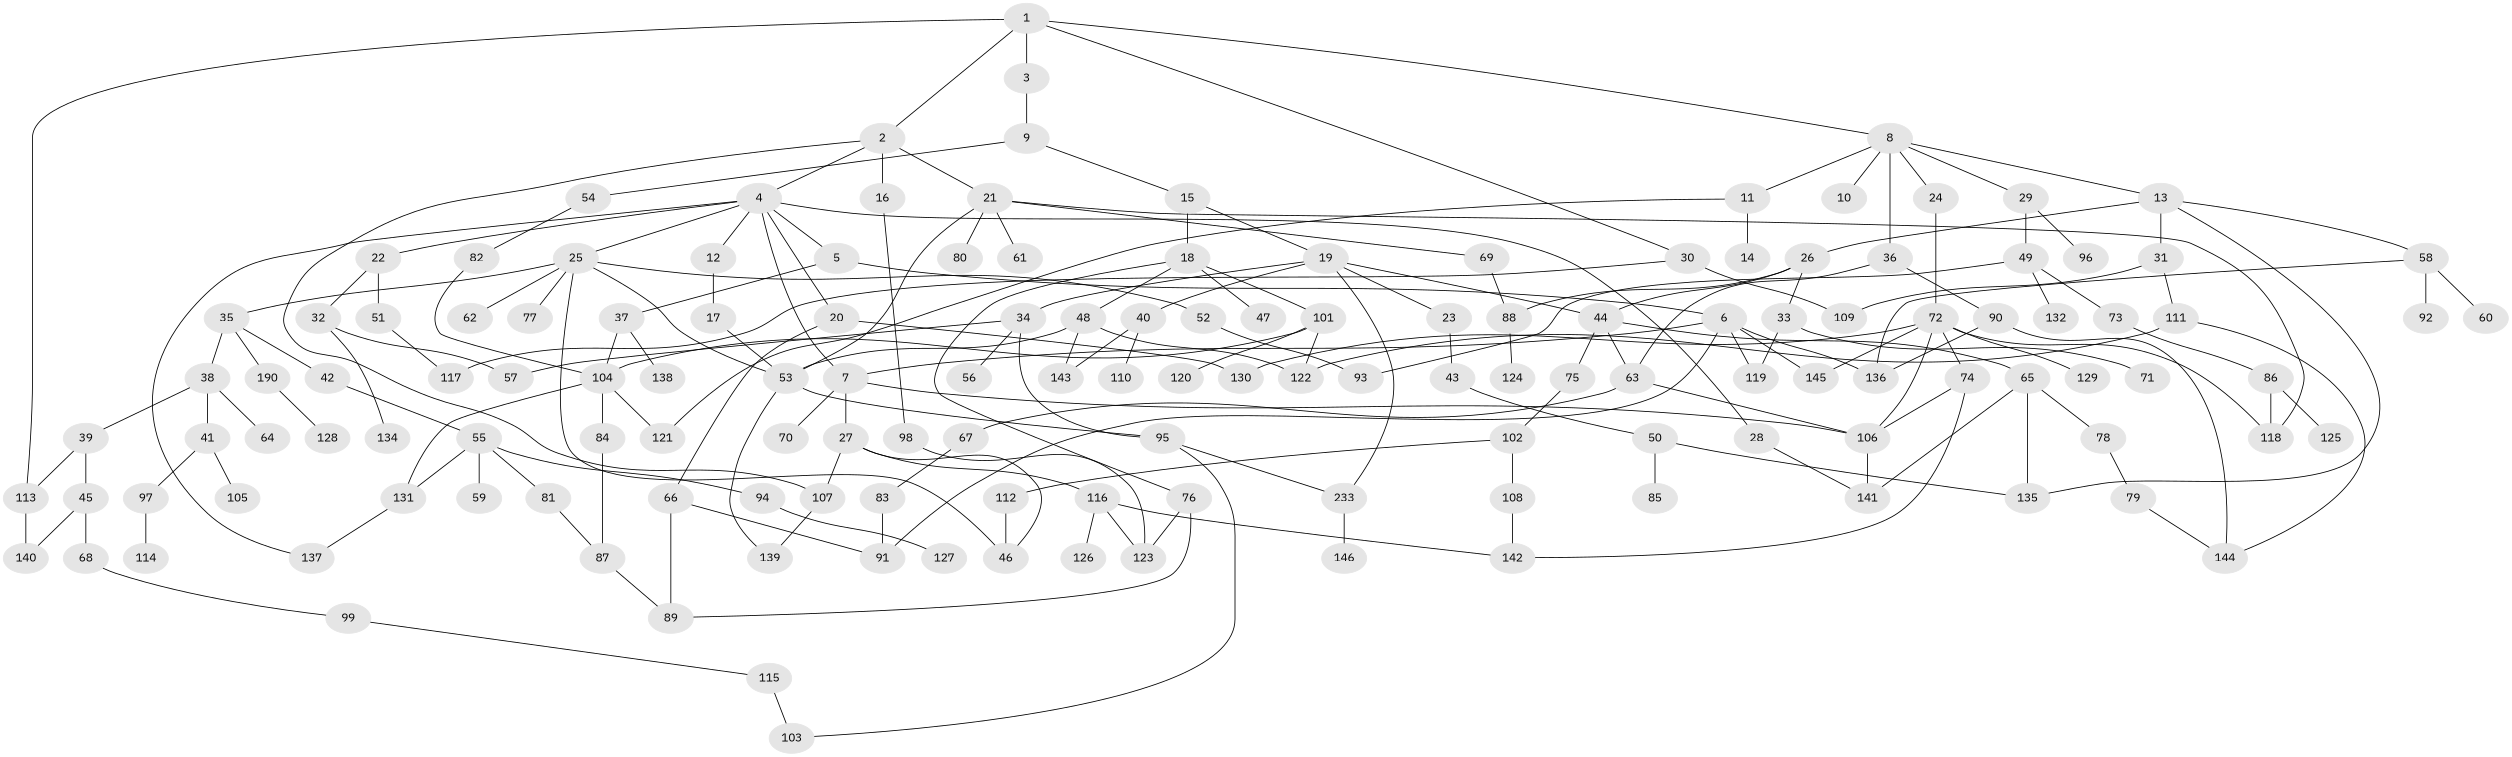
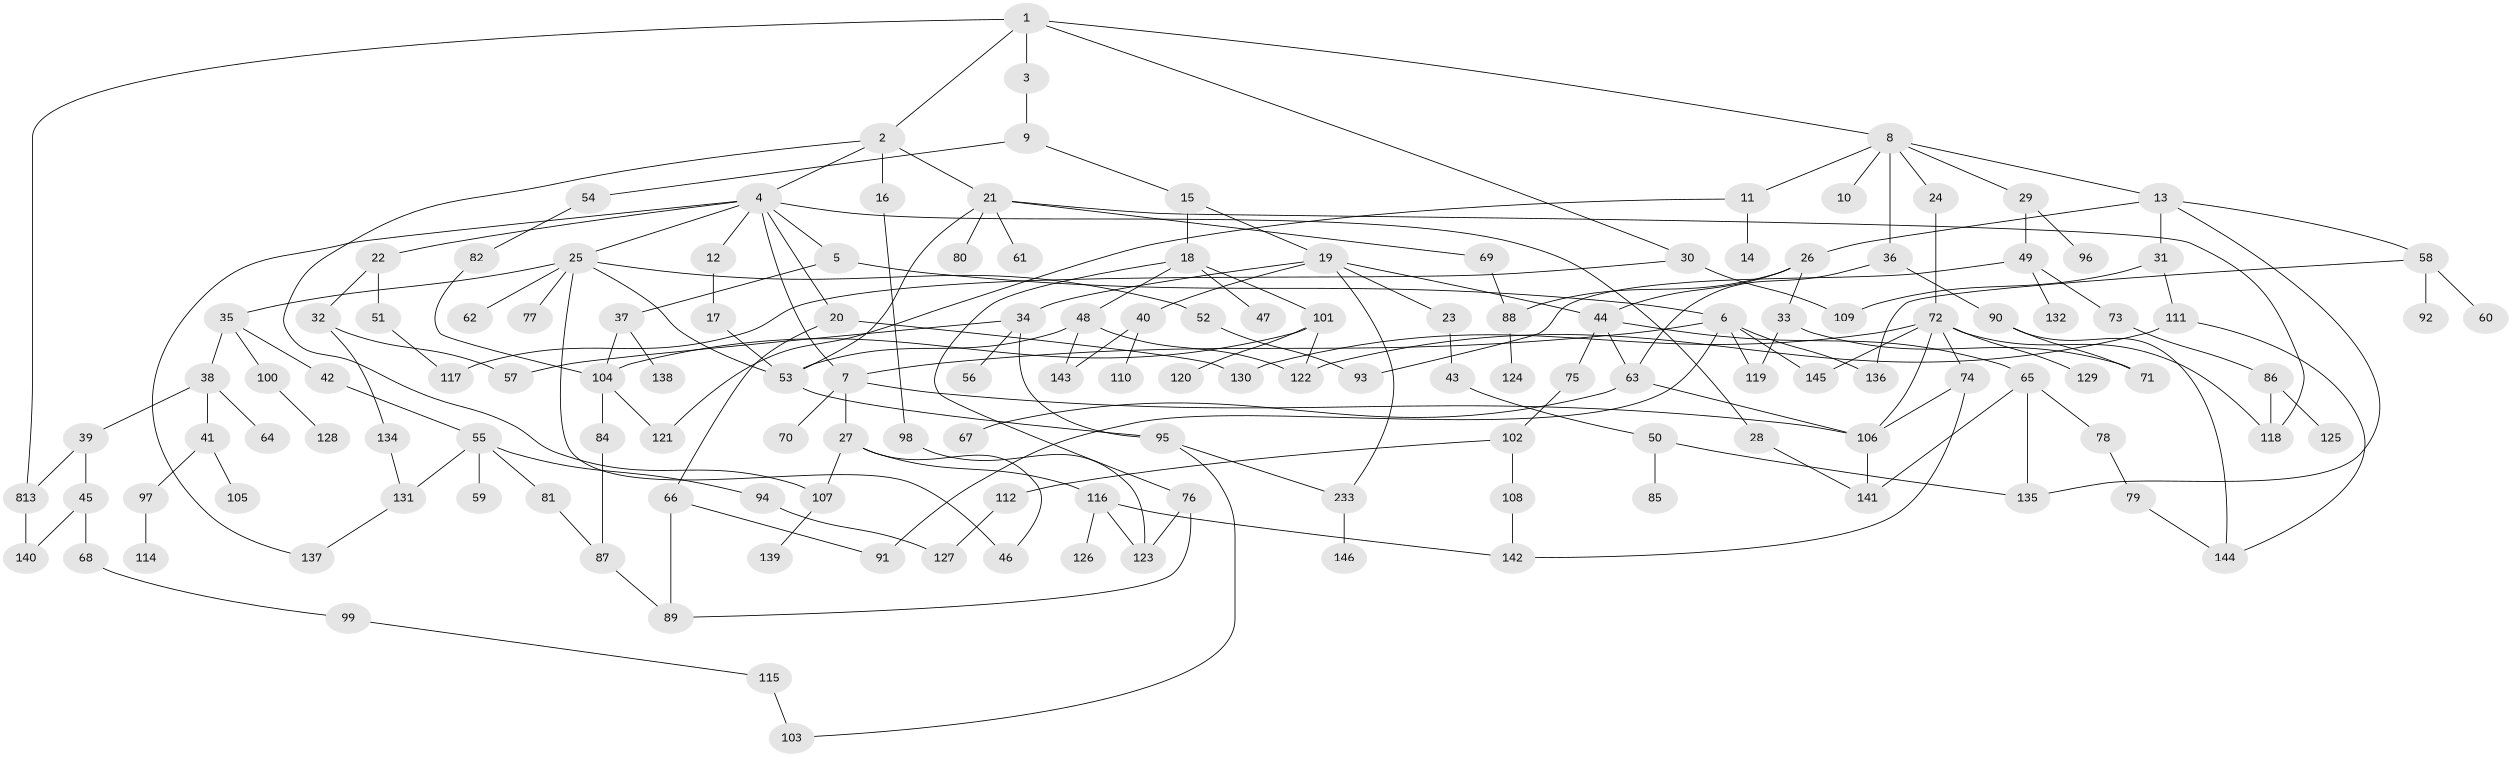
edge "90" -- "136": now "90" -- "71"
node "190": label "190" -> "100"
edge "104" -- "131": now "134" -- "131"
edge "53" -- "139": removed
node "113": label "113" -> "813"
node "83": removed
edge "112" -- "46": now "112" -- "127"
